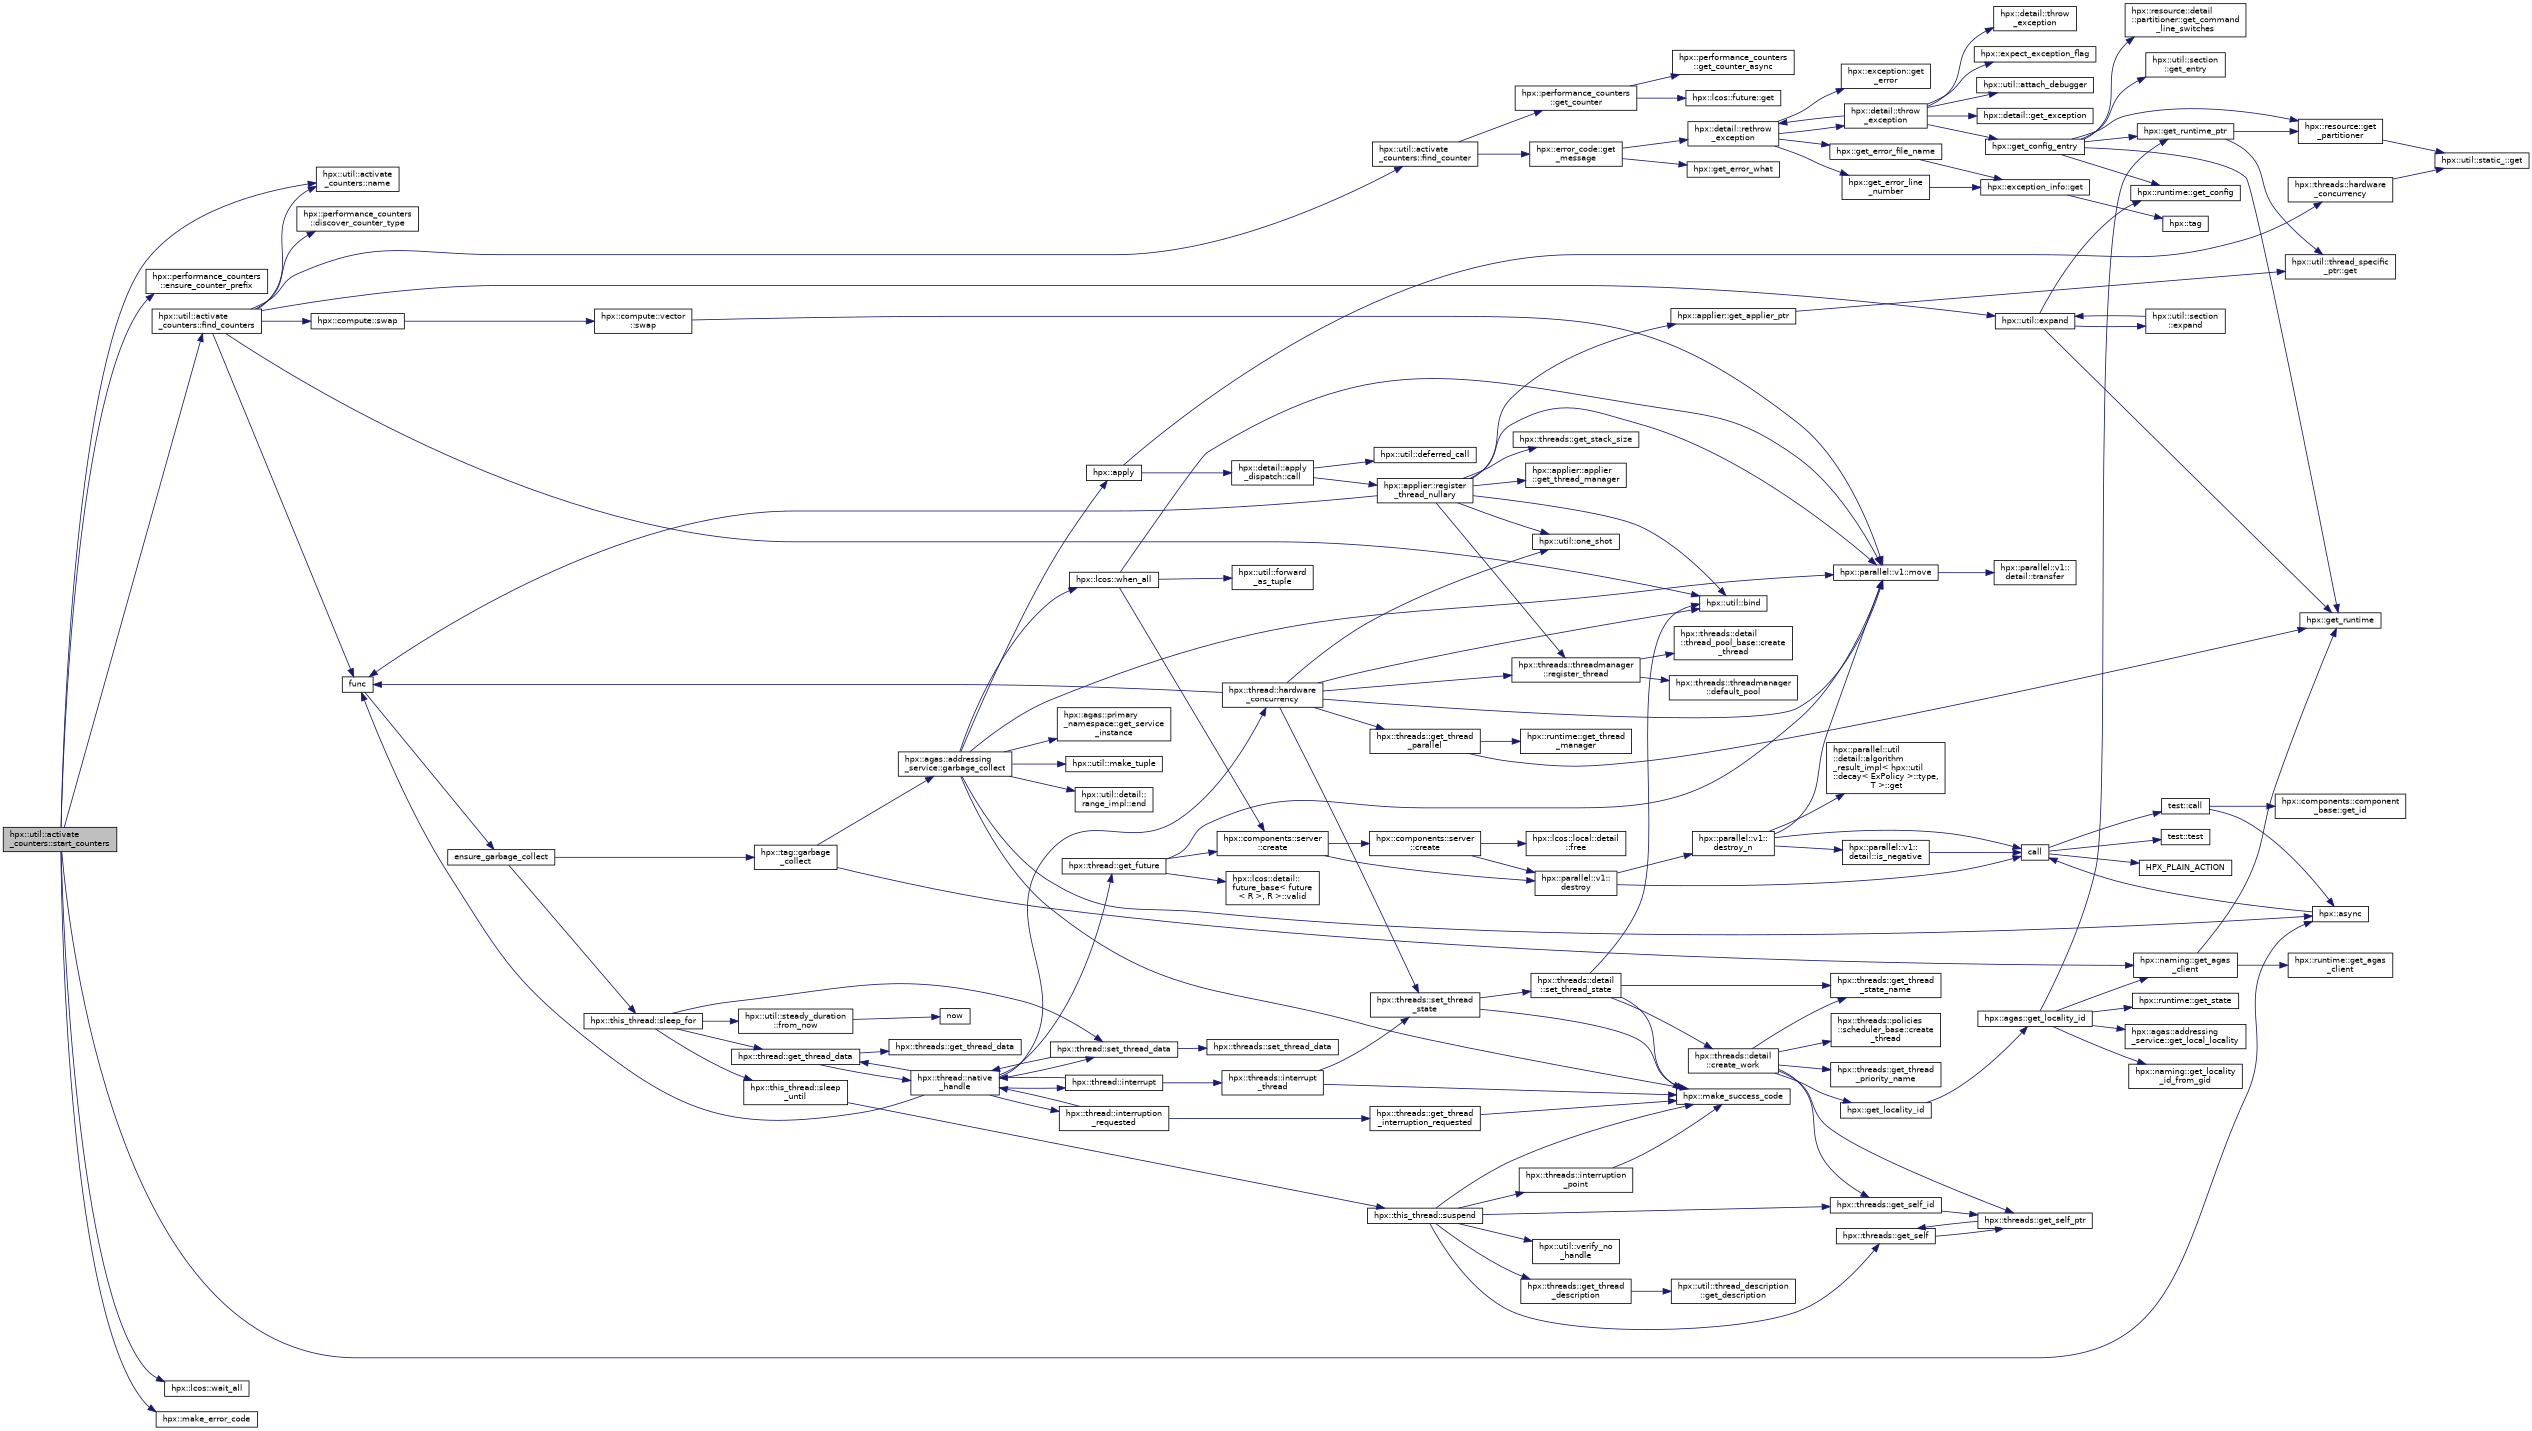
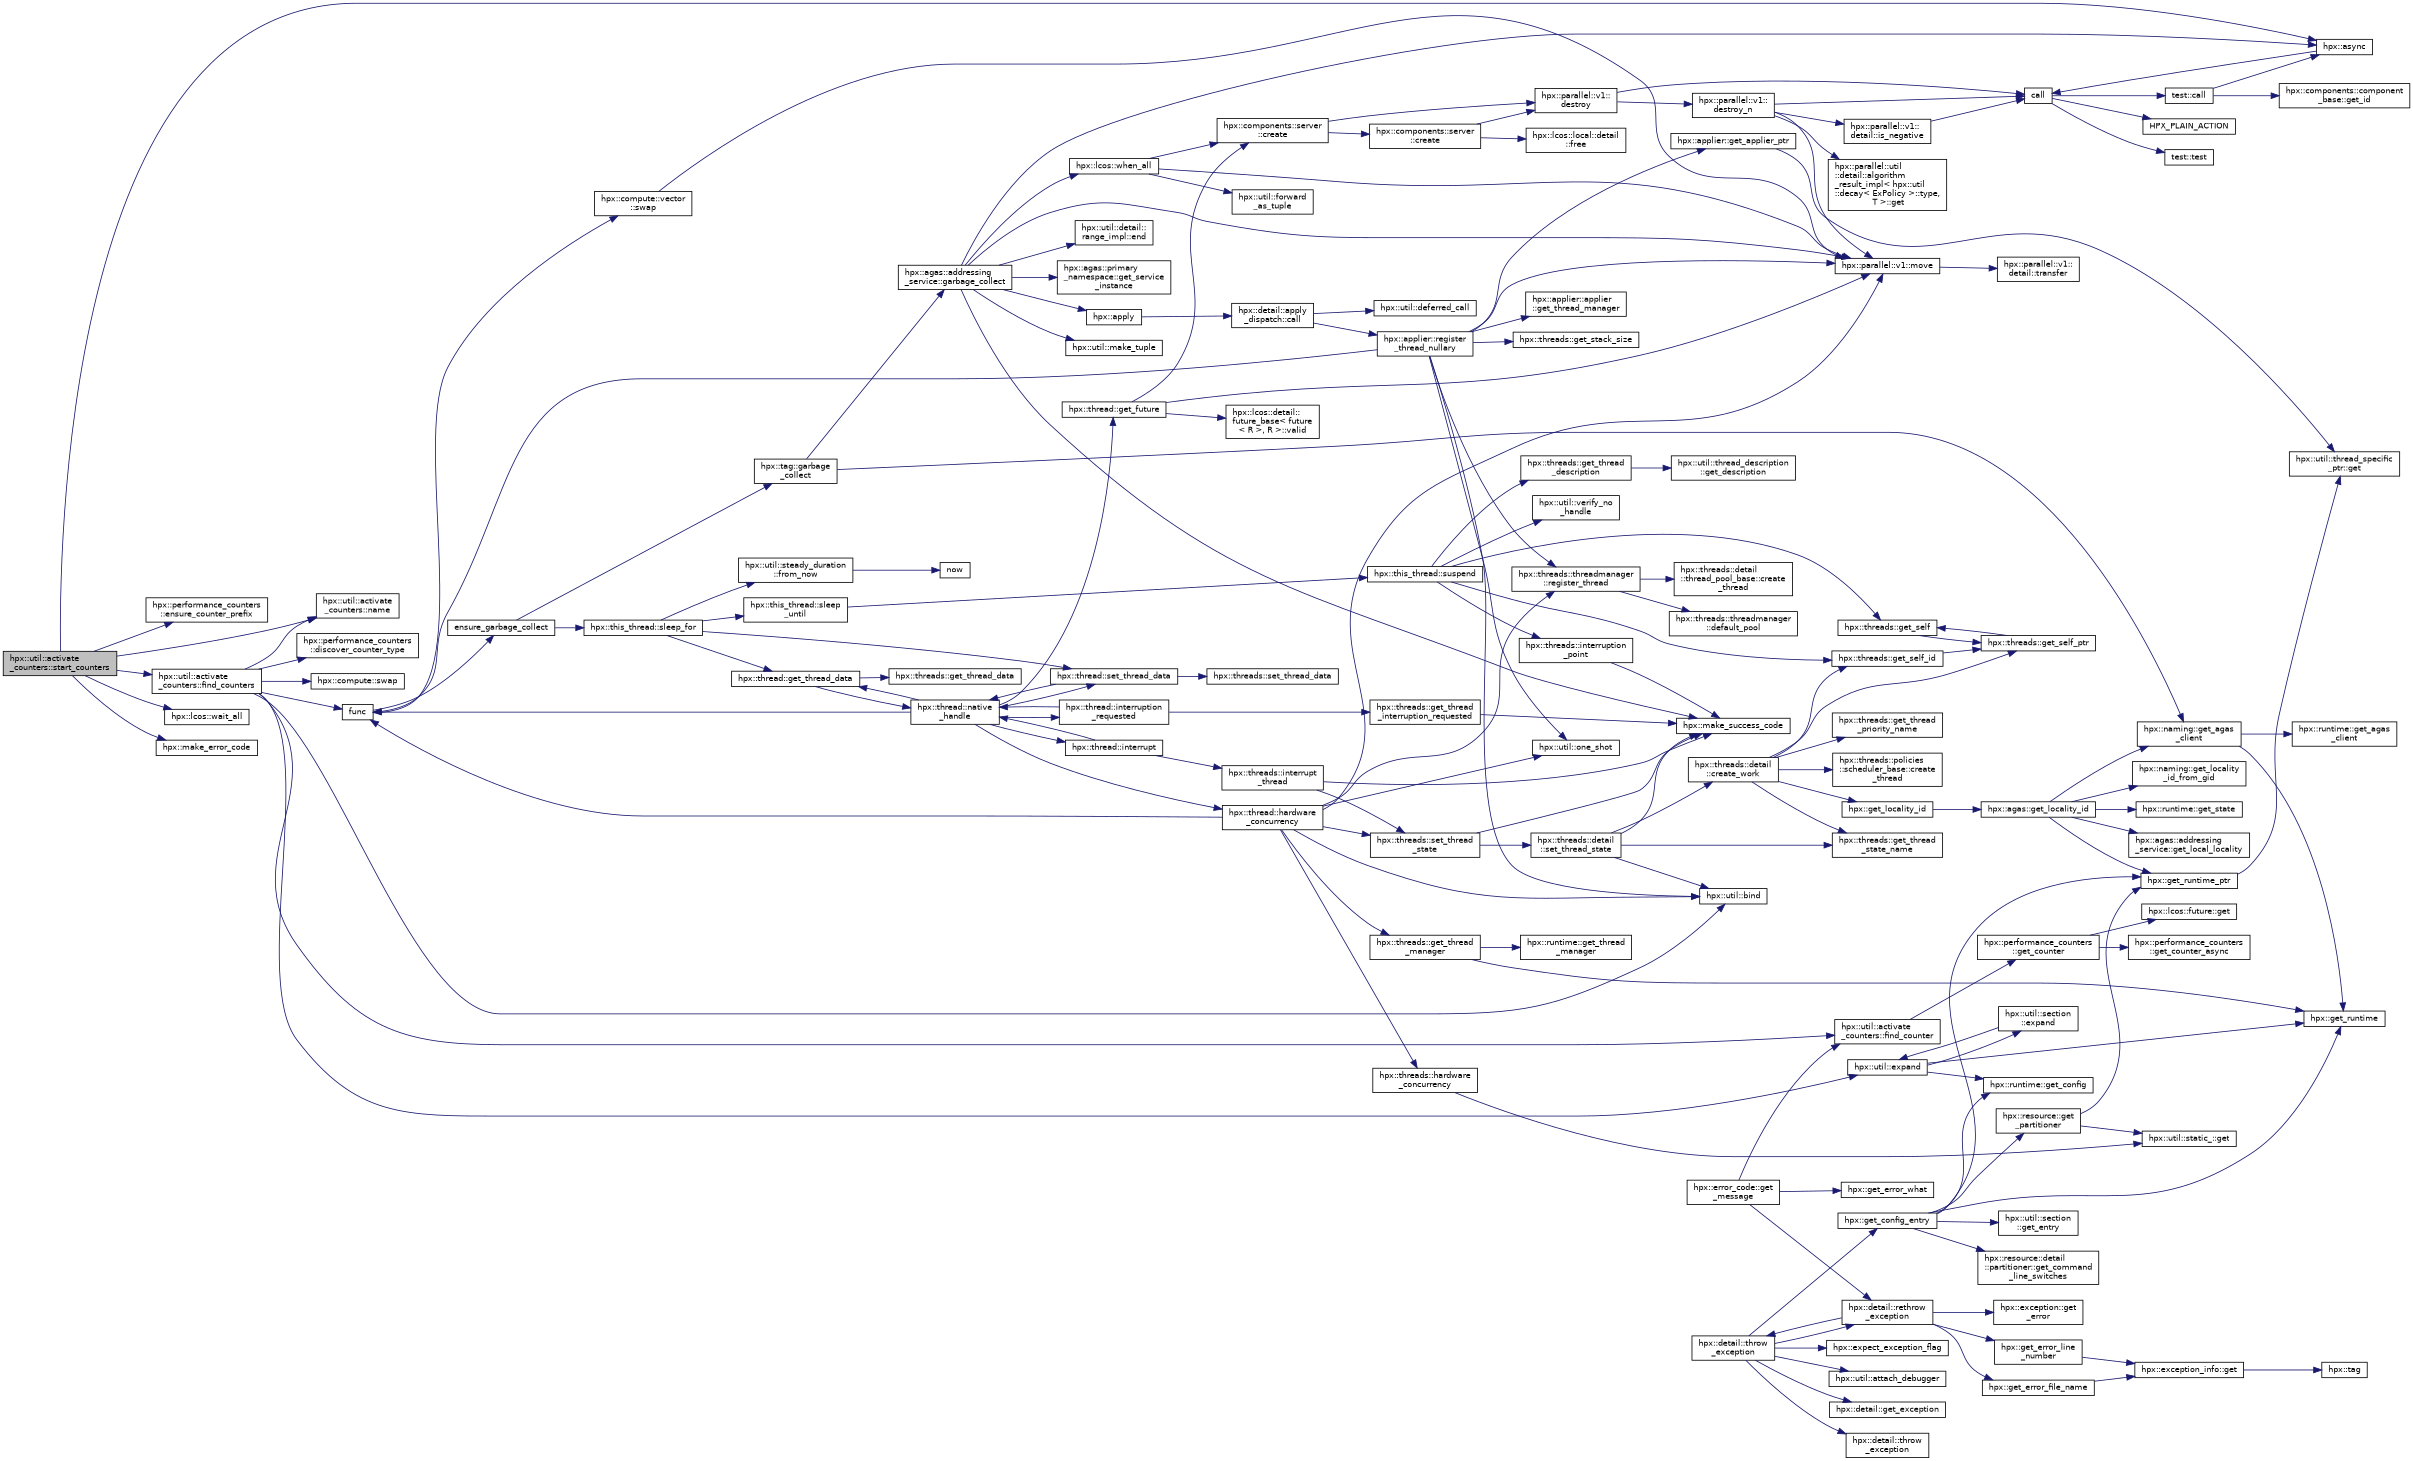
edge "hpx::get_runtime_ptr" -> "hpx::resource::get _partitioner": reversed
edge "hpx::util::activate _counters::find_counter" -> "hpx::error_code::get _message": reversed
edge "hpx::apply" -> "hpx::threads::hardware _concurrency": now "hpx::thread::hardware _concurrency" -> "hpx::threads::hardware _concurrency"
edge "hpx::compute::swap" -> "hpx::compute::vector ::swap": now "func" -> "hpx::compute::vector ::swap"
node "hpx::threads::get_thread _parallel": label "hpx::threads::get_thread _parallel" -> "hpx::threads::get_thread _manager"
edge "hpx::this_thread::suspend" -> "hpx::make_success_code": removed
